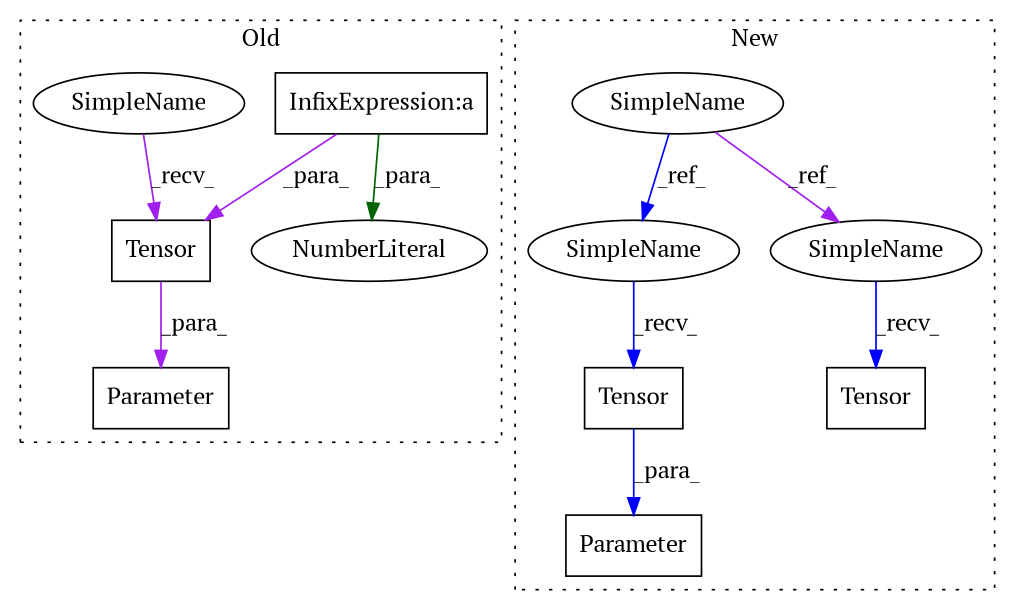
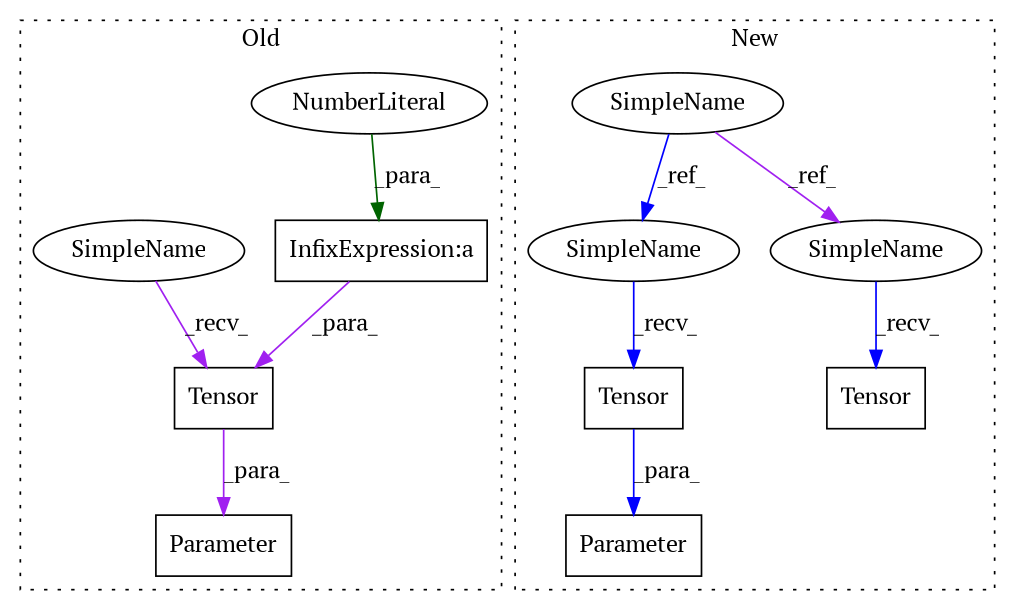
edge "InfixExpression:a" -> "NumberLiteral": reversed
